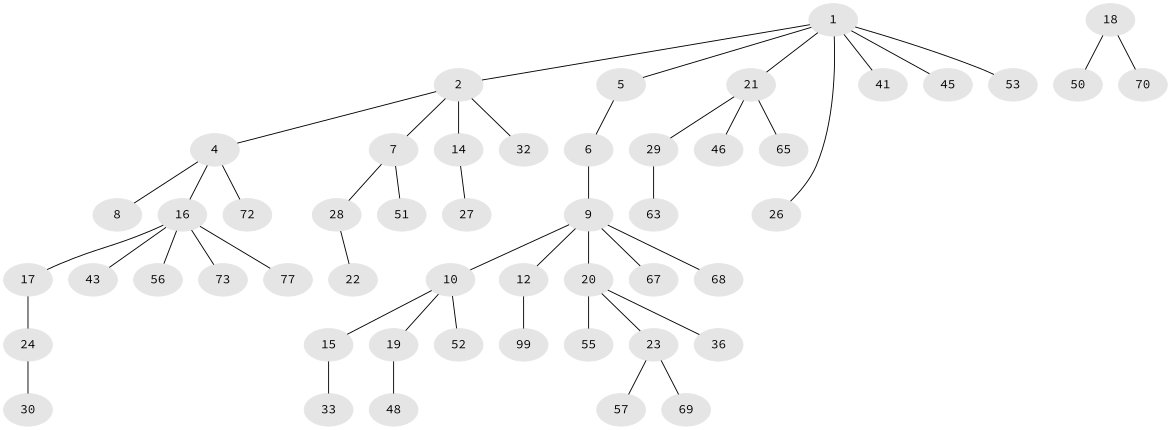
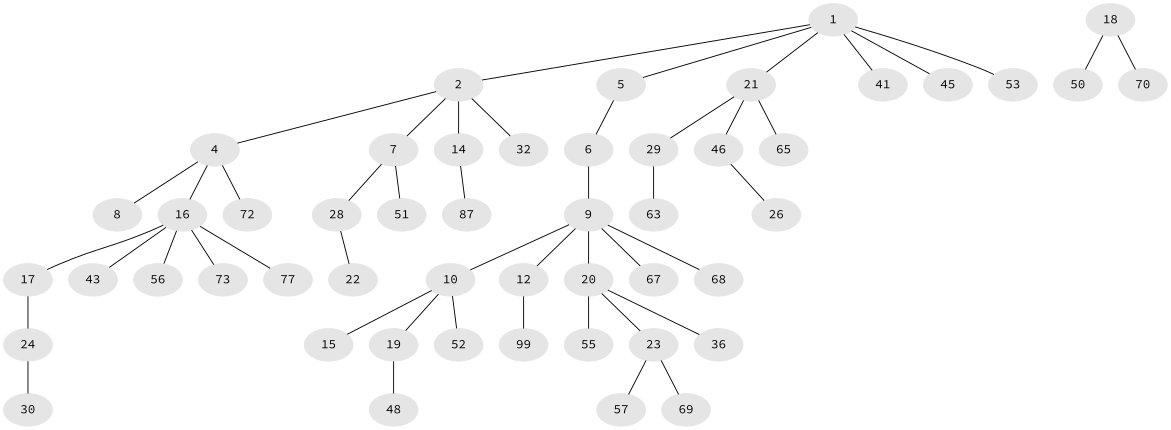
edge "1" -- "26": now "46" -- "26"
node "27": label "27" -> "87"
node "33": removed
